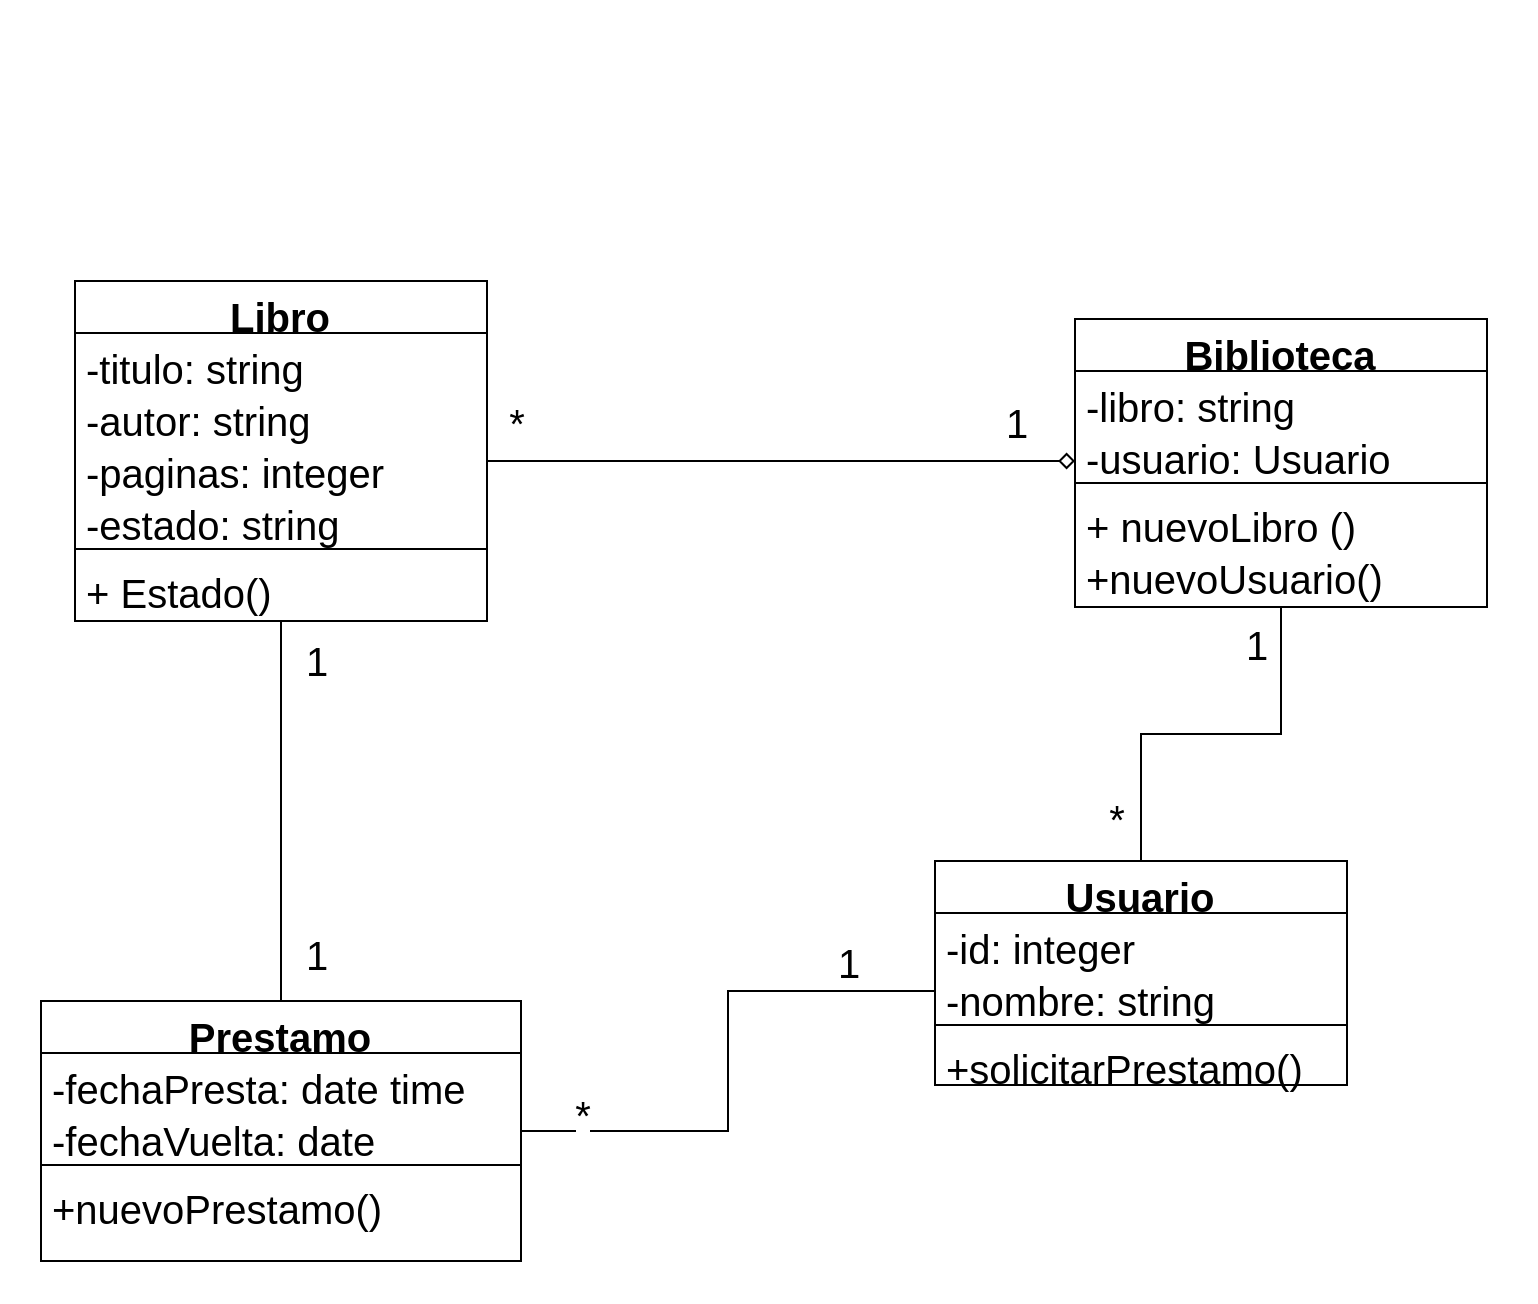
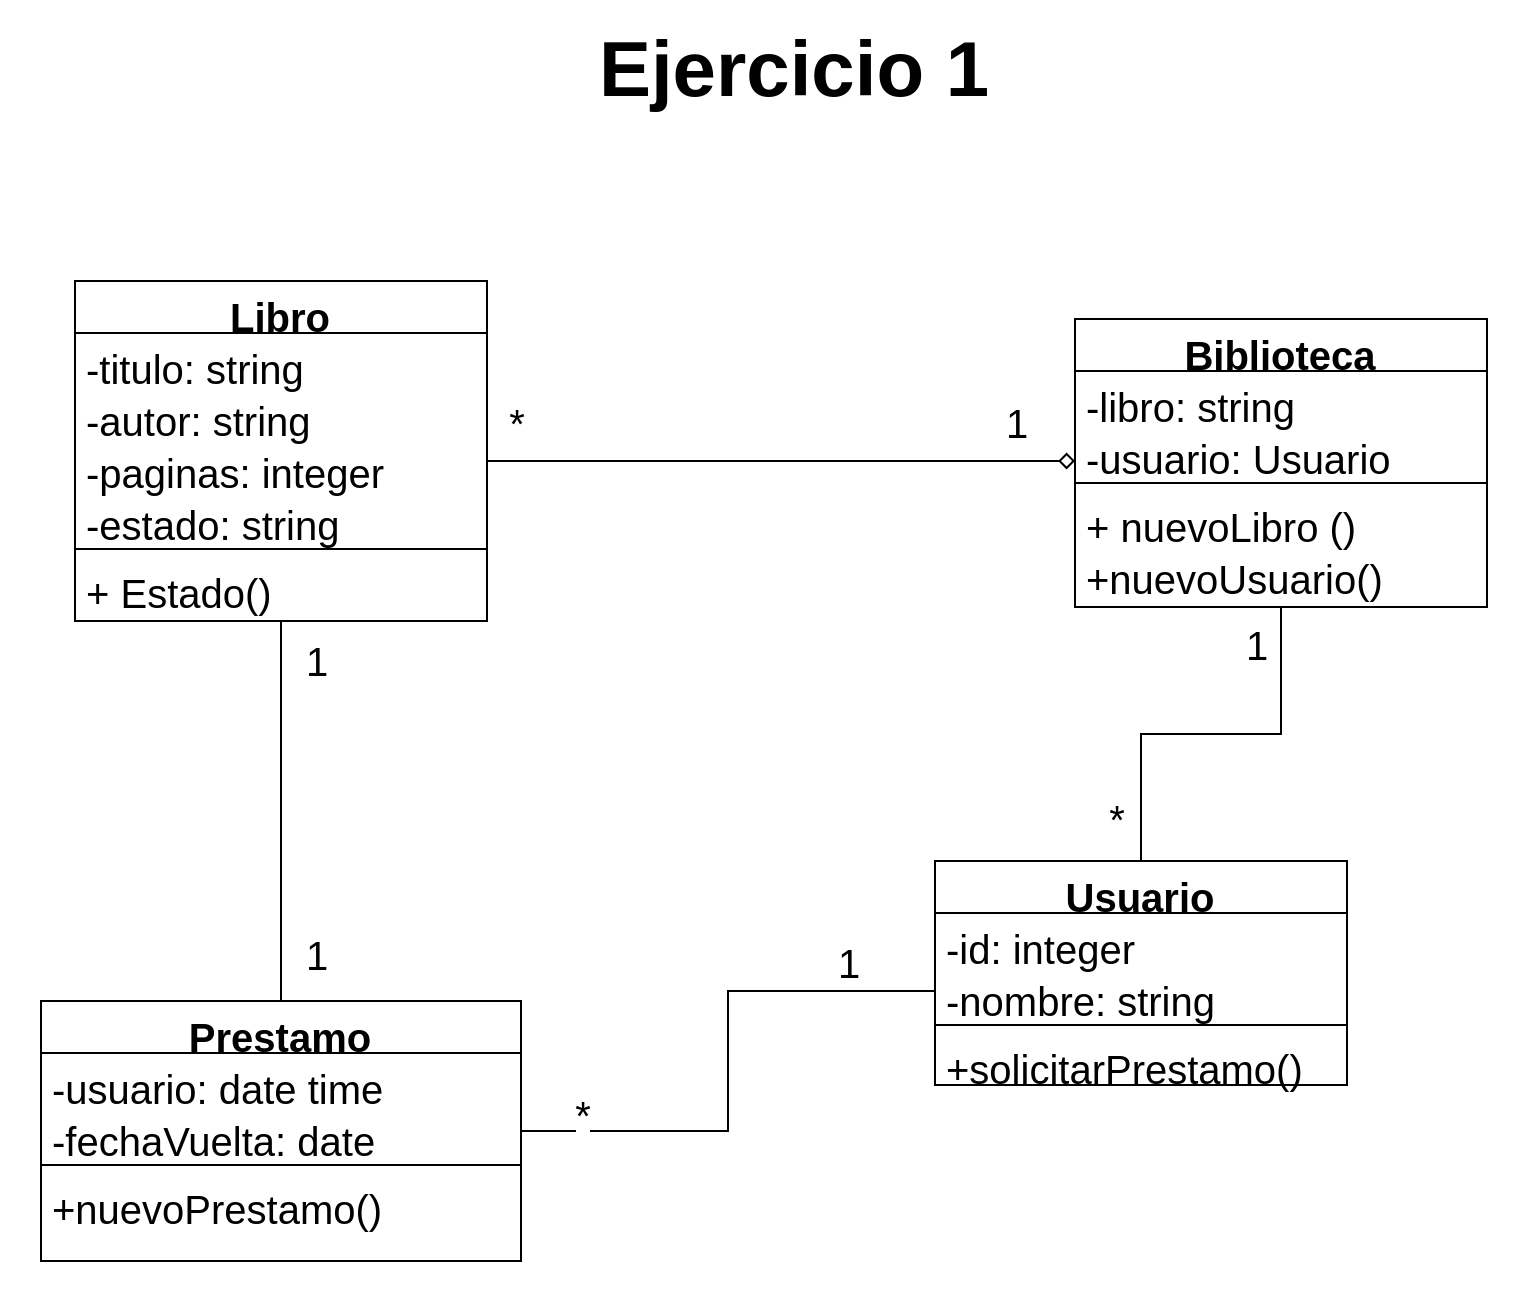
node "Ejercicio 1": added
node "-fechaPresta: date time": label "-fechaPresta: date time" -> "-usuario: date time"
